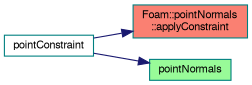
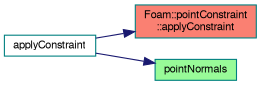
node "Foam::pointNormals ::applyConstraint": label "Foam::pointNormals ::applyConstraint" -> "Foam::pointConstraint ::applyConstraint"
node "pointConstraint": label "pointConstraint" -> "applyConstraint"
